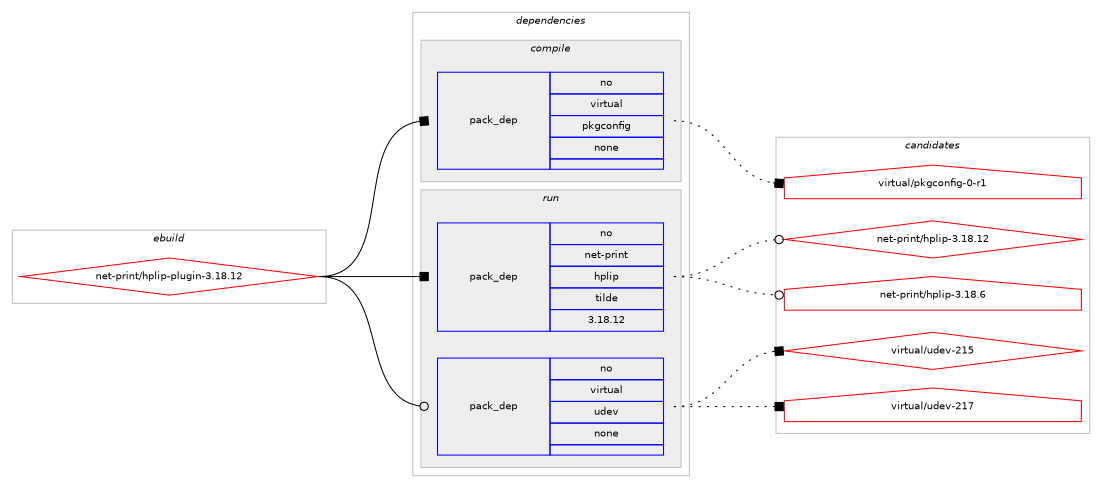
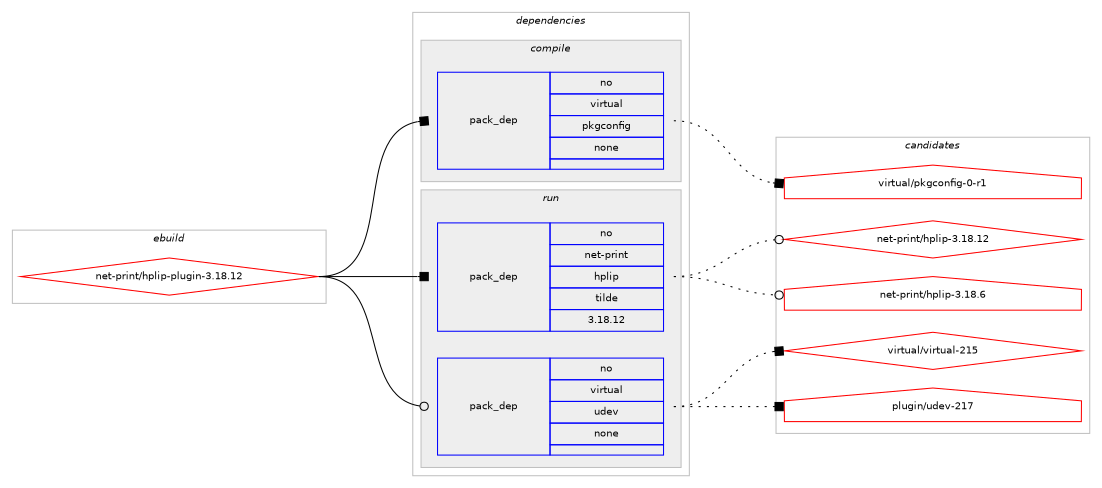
node "virtual/udev-215": label "virtual/udev-215" -> "virtual/virtual-215"
node "virtual/udev-217": label "virtual/udev-217" -> "plugin/udev-217"
